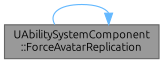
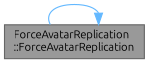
node "UAbilitySystemComponent ::ForceAvatarReplication": label "UAbilitySystemComponent ::ForceAvatarReplication" -> "ForceAvatarReplication ::ForceAvatarReplication"
